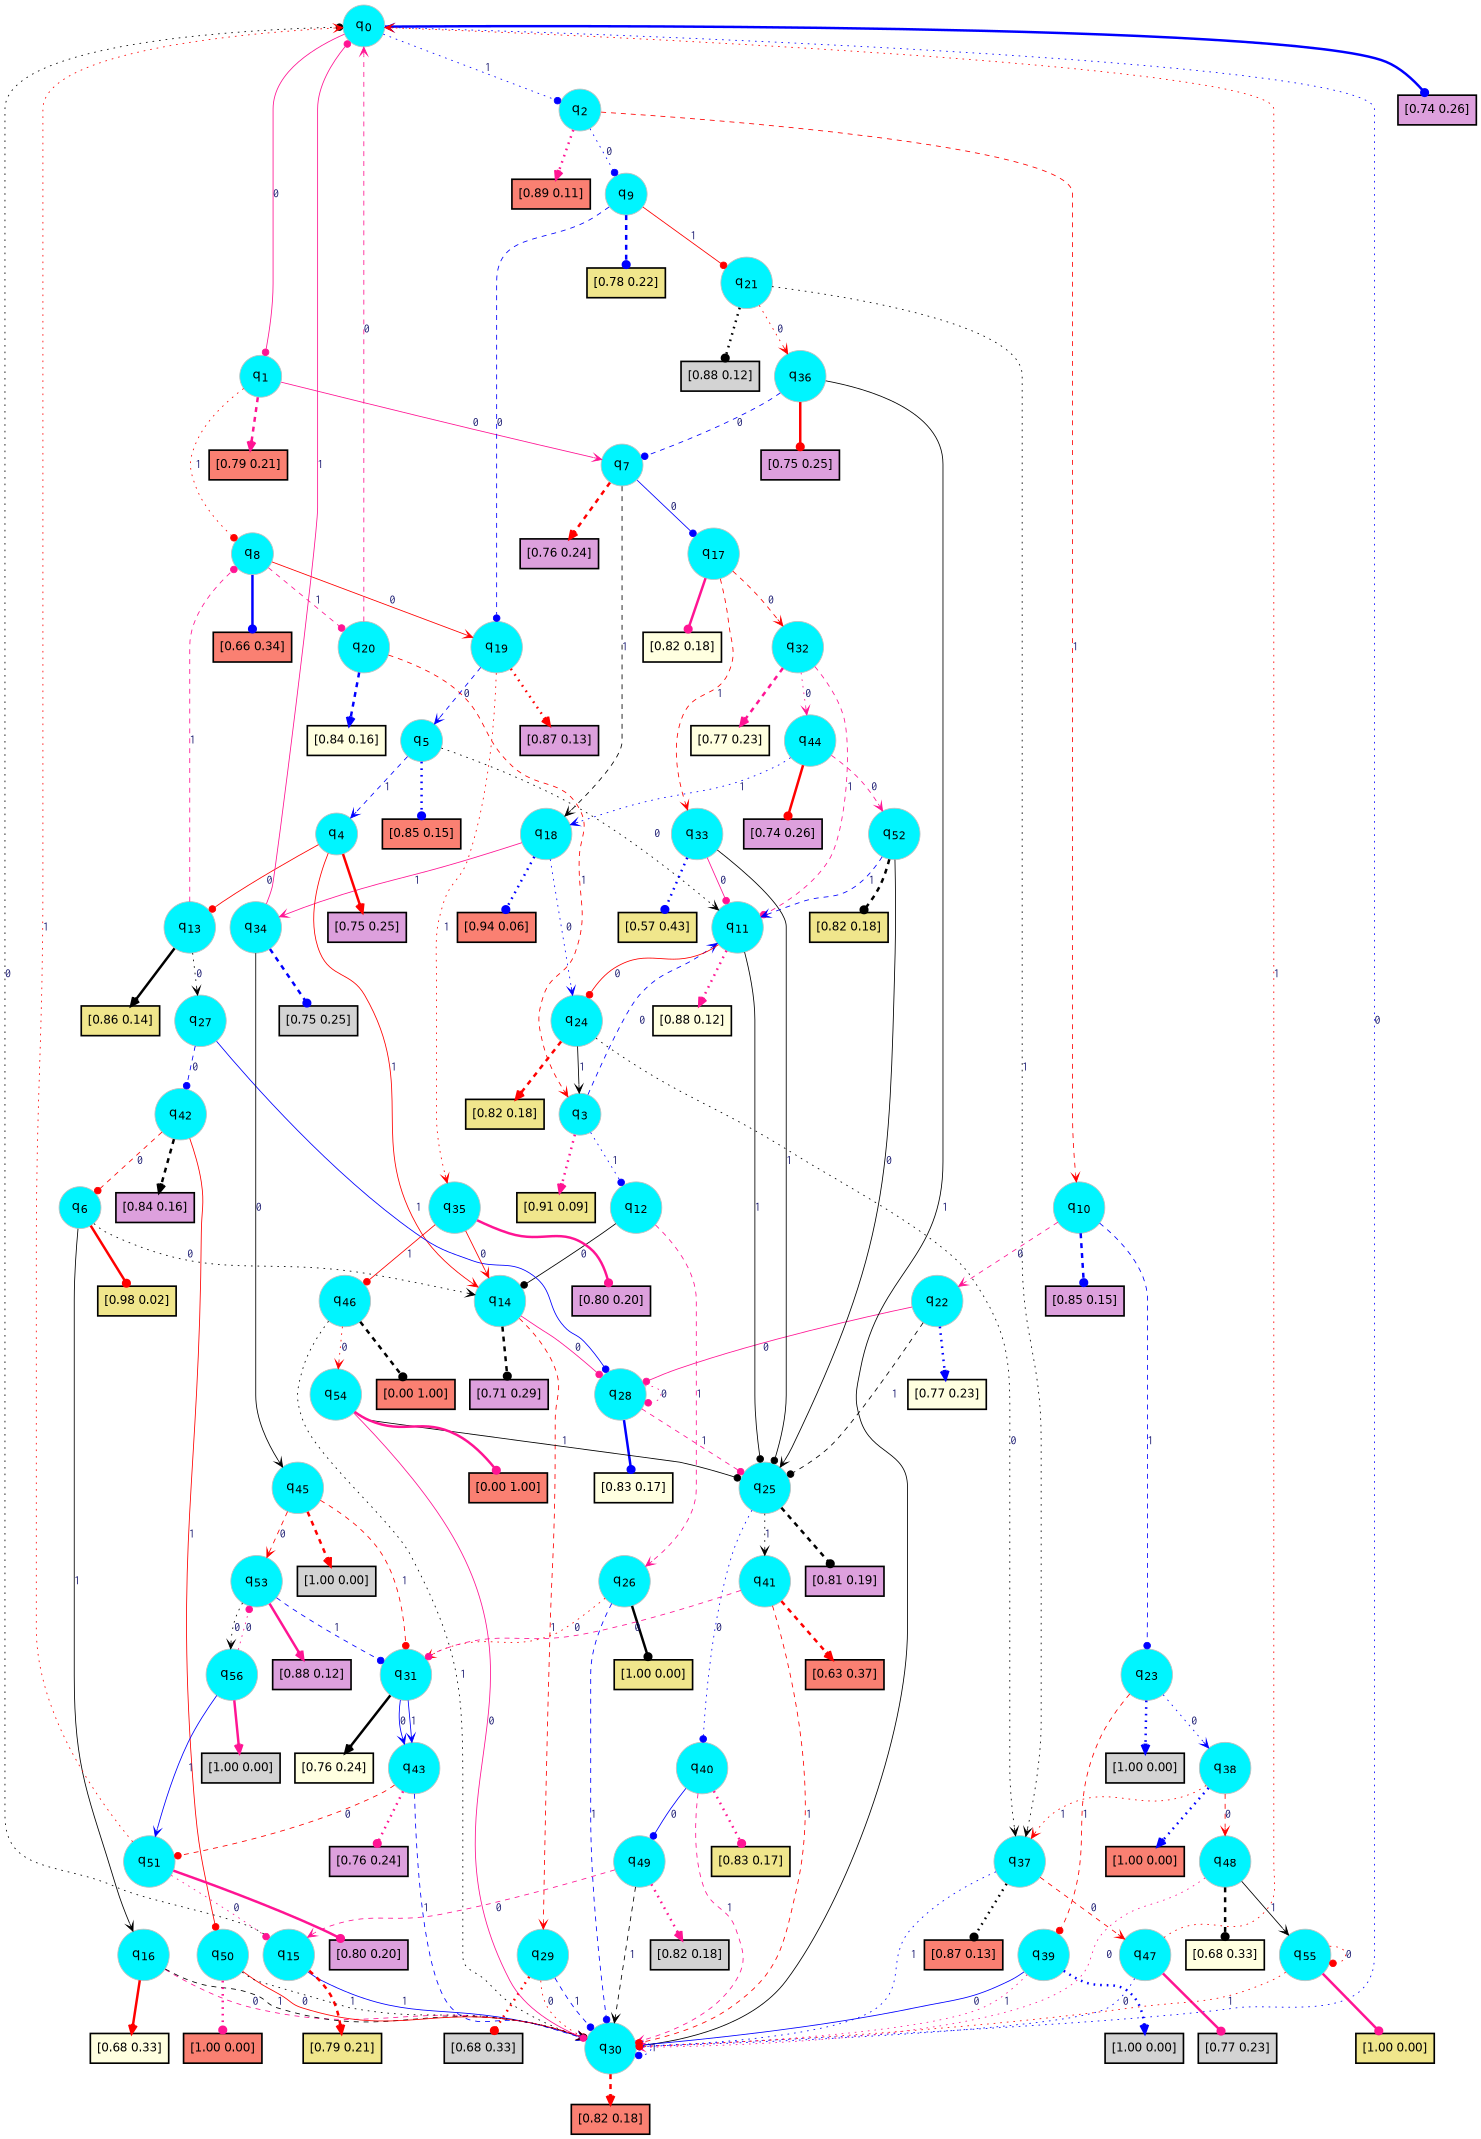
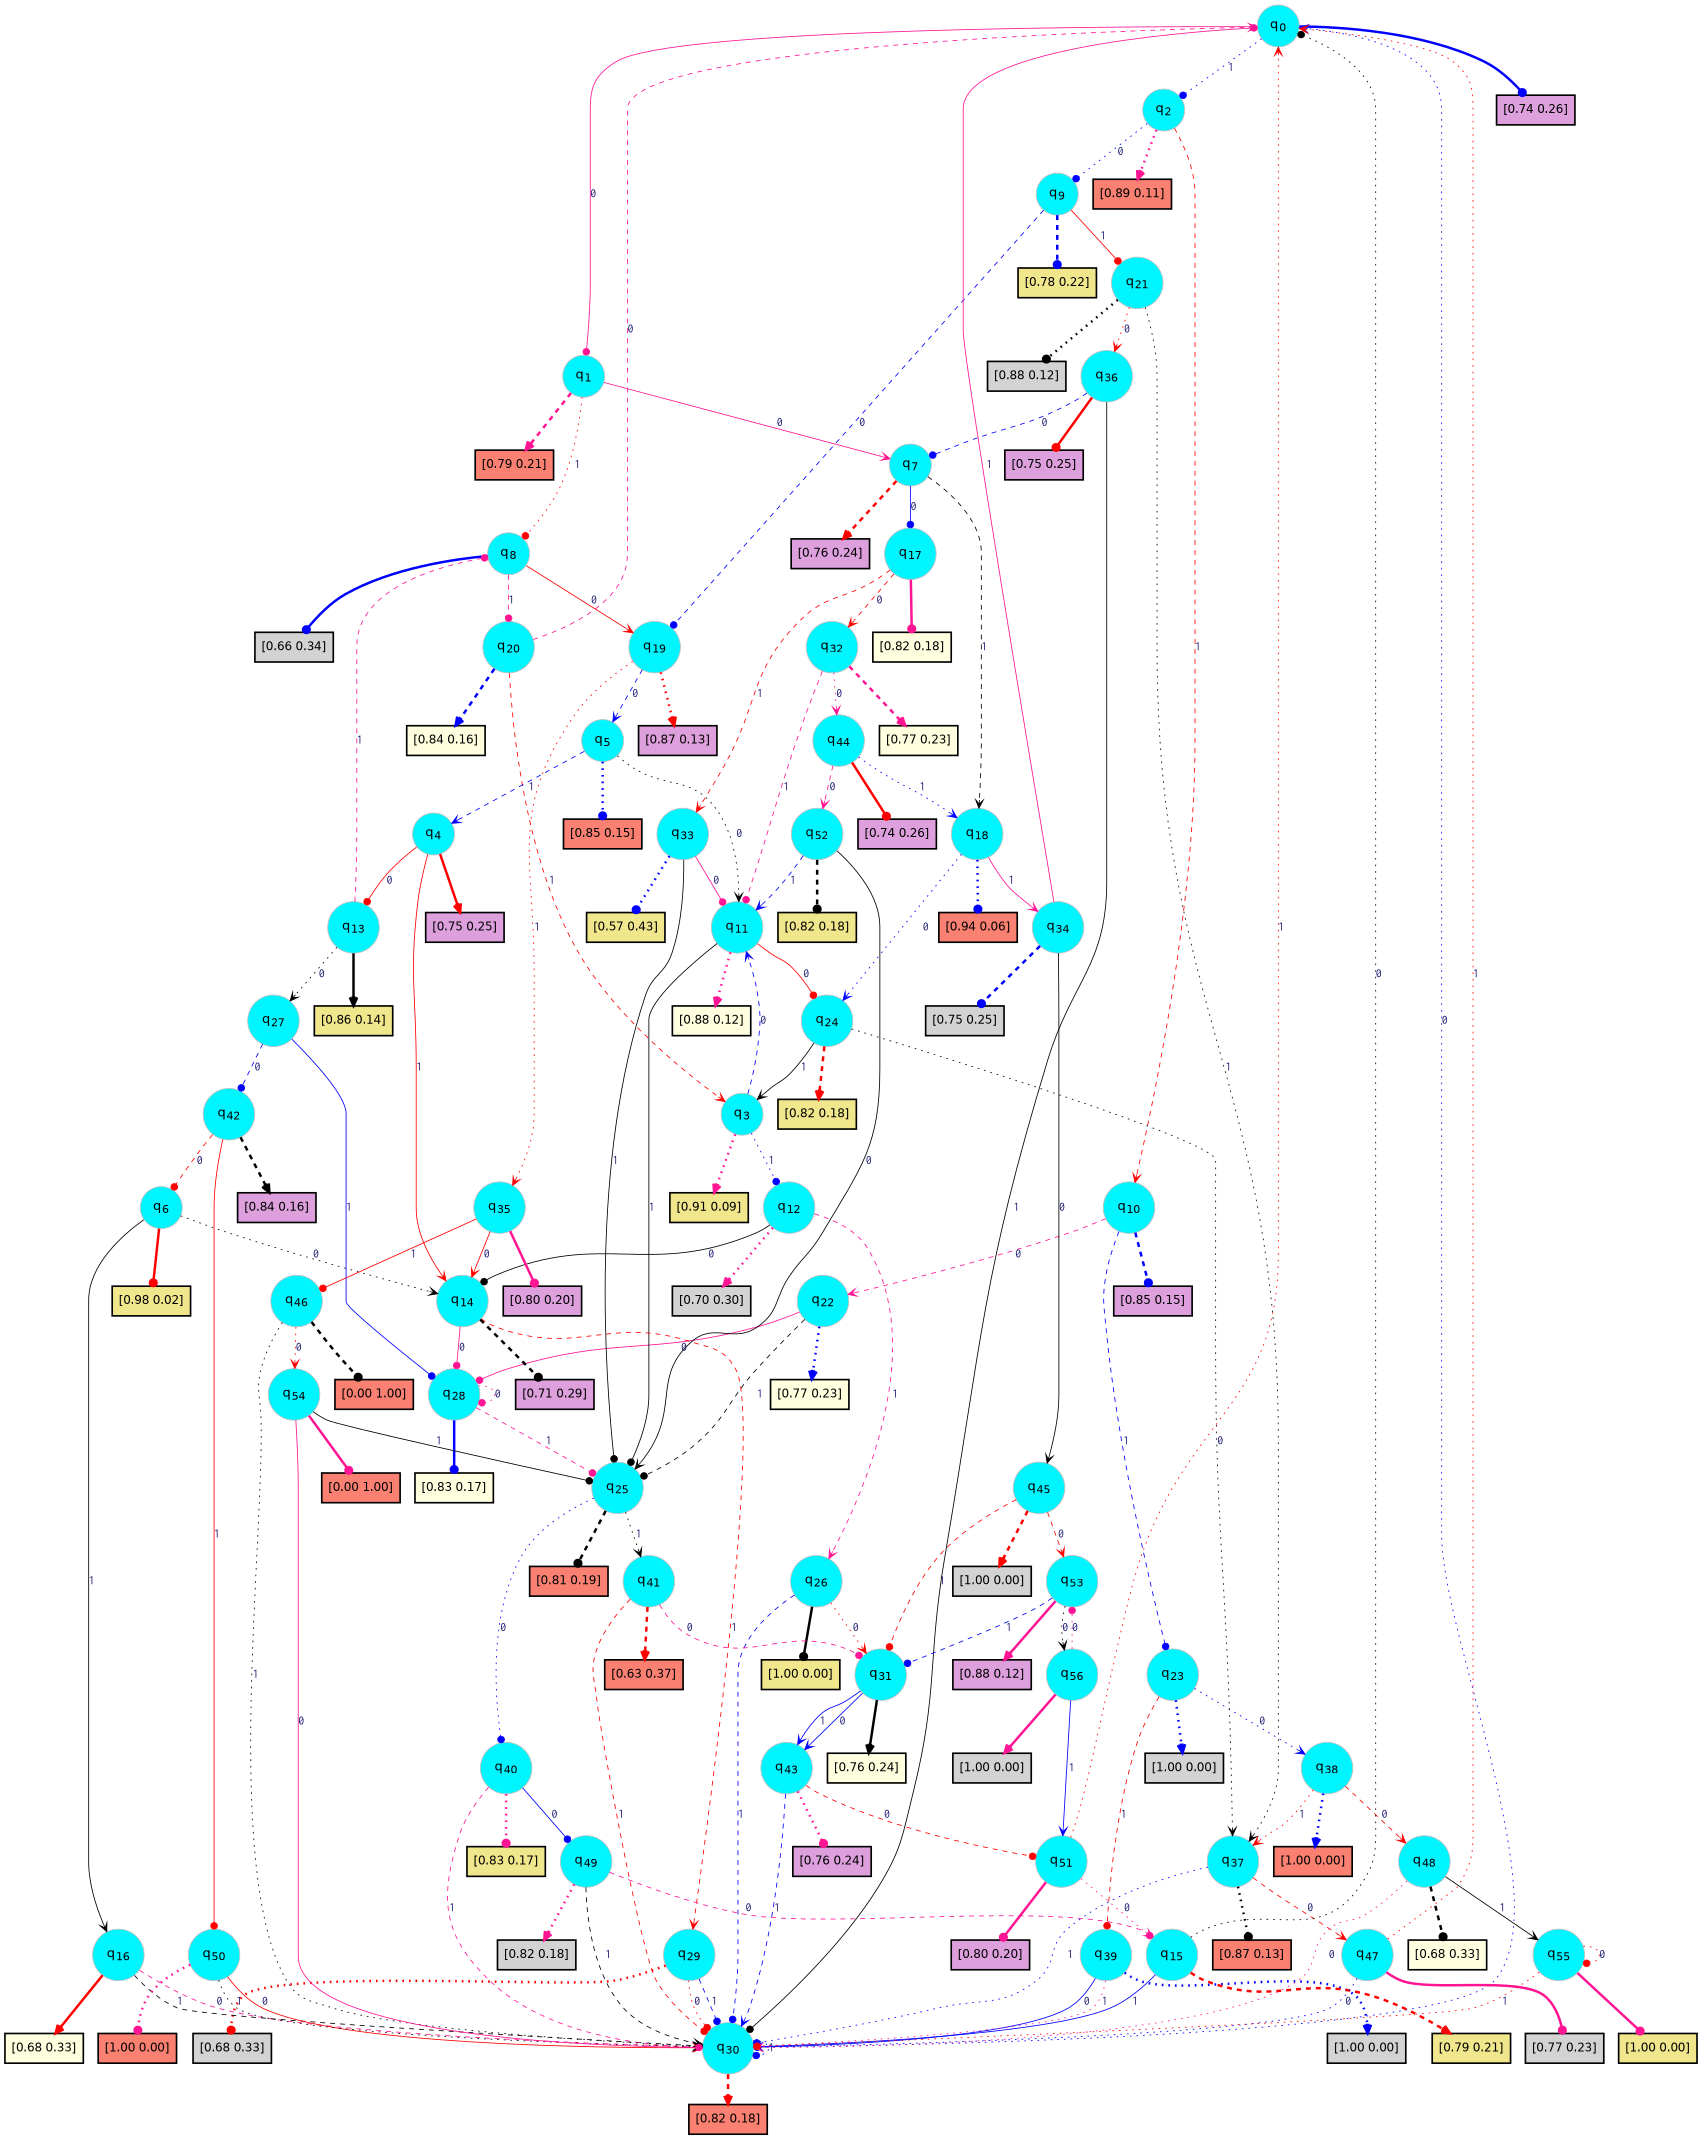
node "[0.66 0.34]": fillcolor salmon -> lightgrey
node "[0.70 0.30]": added
node "[0.81 0.19]": fillcolor plum -> salmon
